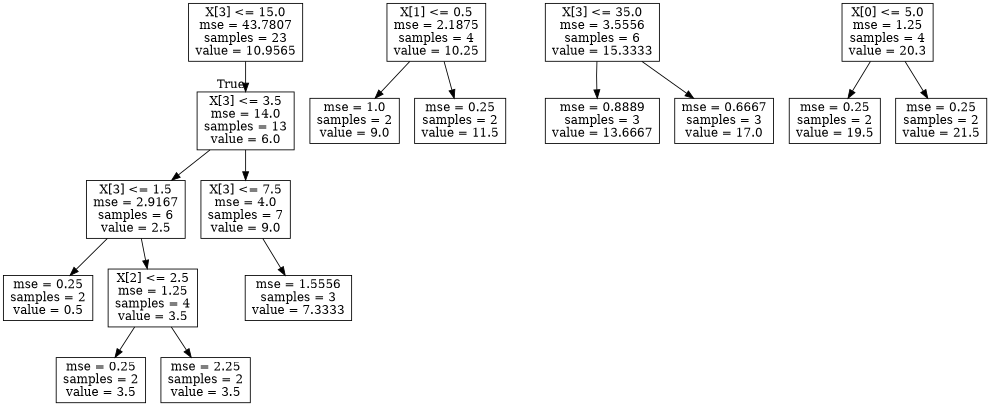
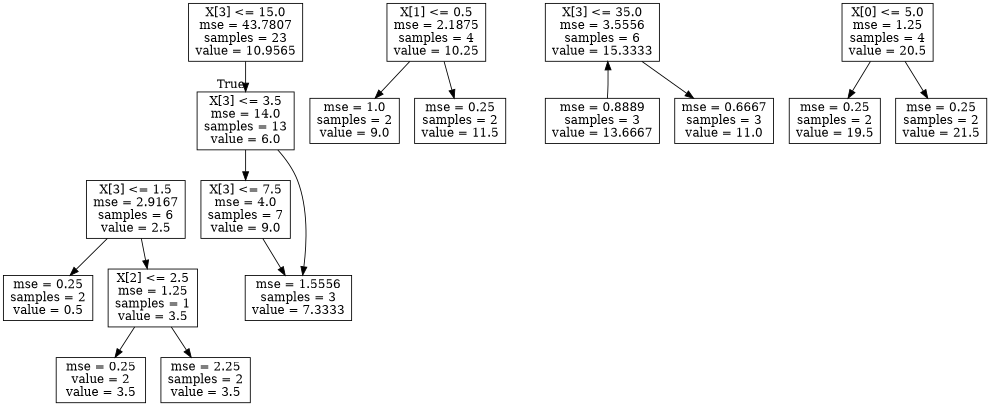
node "X[0] <= 5.0 mse = 1.25 samples = 4 value = 20.3": label "X[0] <= 5.0 mse = 1.25 samples = 4 value = 20.3" -> "X[0] <= 5.0 mse = 1.25 samples = 4 value = 20.5"
edge "X[3] <= 35.0 mse = 3.5556 samples = 6 value = 15.3333" -> "mse = 0.8889 samples = 3 value = 13.6667": reversed
node "mse = 0.6667 samples = 3 value = 17.0": label "mse = 0.6667 samples = 3 value = 17.0" -> "mse = 0.6667 samples = 3 value = 11.0"
edge "X[3] <= 3.5 mse = 14.0 samples = 13 value = 6.0" -> "X[3] <= 1.5 mse = 2.9167 samples = 6 value = 2.5": now "X[3] <= 3.5 mse = 14.0 samples = 13 value = 6.0" -> "mse = 1.5556 samples = 3 value = 7.3333"
node "X[2] <= 2.5 mse = 1.25 samples = 4 value = 3.5": label "X[2] <= 2.5 mse = 1.25 samples = 4 value = 3.5" -> "X[2] <= 2.5 mse = 1.25 samples = 1 value = 3.5"
node "mse = 0.25 samples = 2 value = 3.5": label "mse = 0.25 samples = 2 value = 3.5" -> "mse = 0.25 value = 2 value = 3.5"
